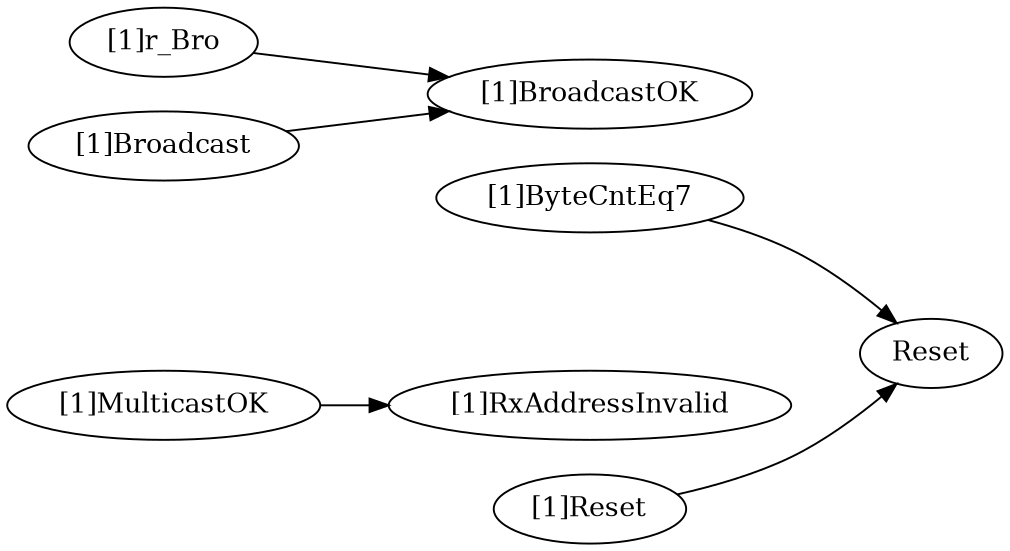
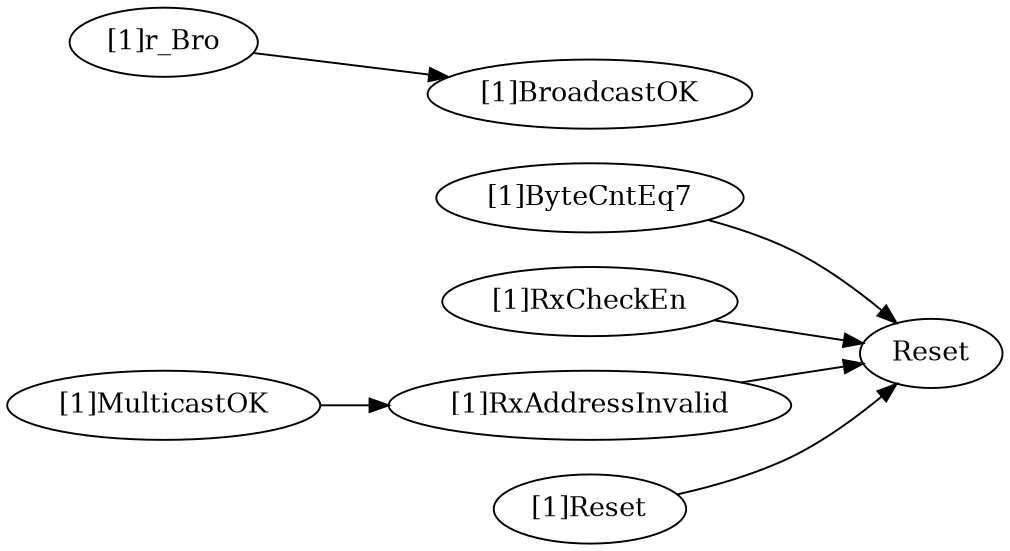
node "[1]Broadcast": removed
node "[1]RxCheckEn": added
edge "[1]RxAddressInvalid" -> "Reset": added
